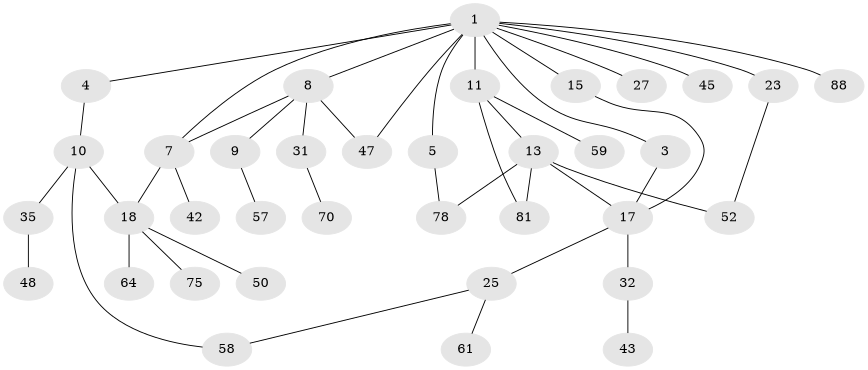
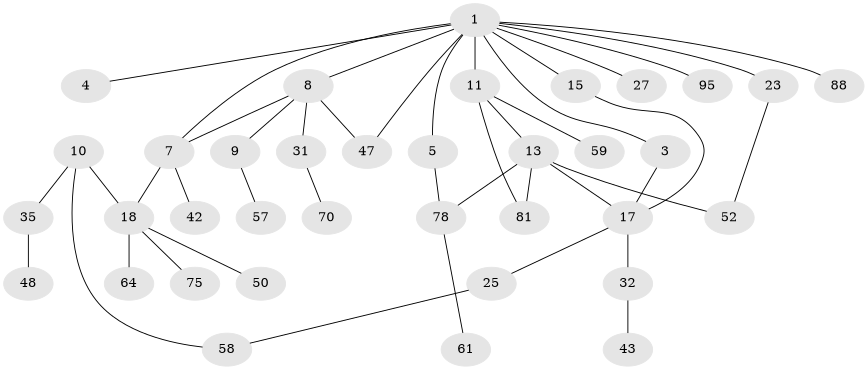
node "45": label "45" -> "95"
edge "4" -- "10": removed
edge "25" -- "61": now "78" -- "61"
